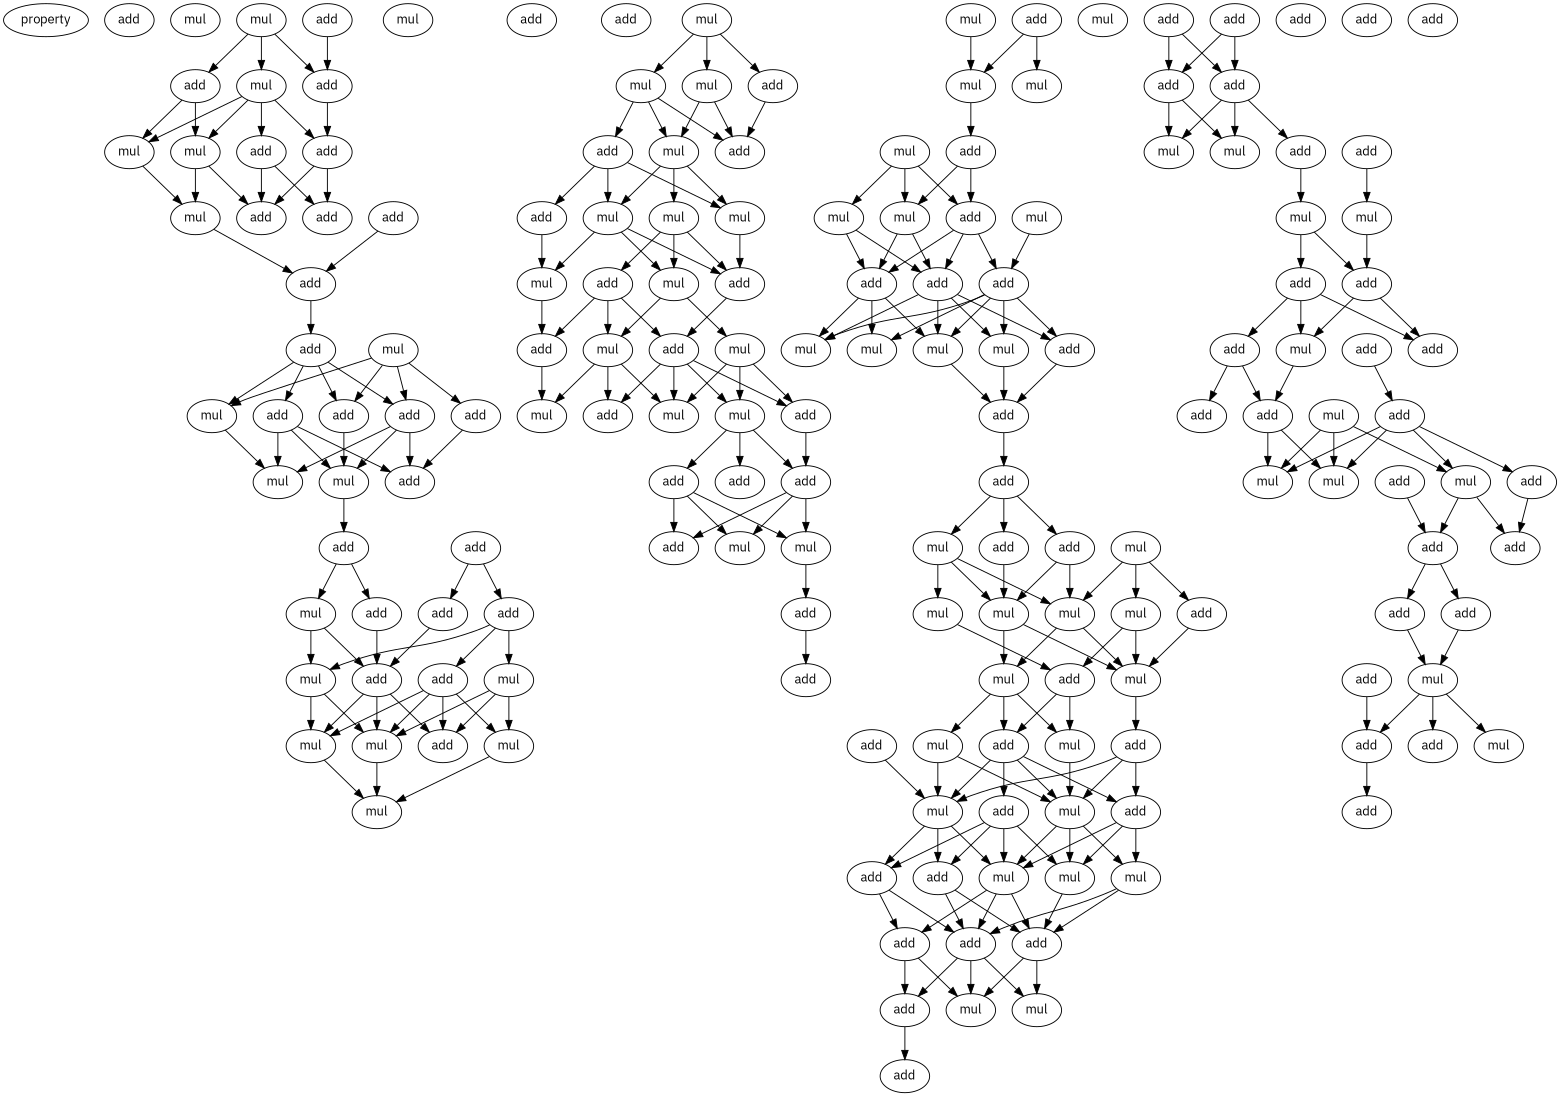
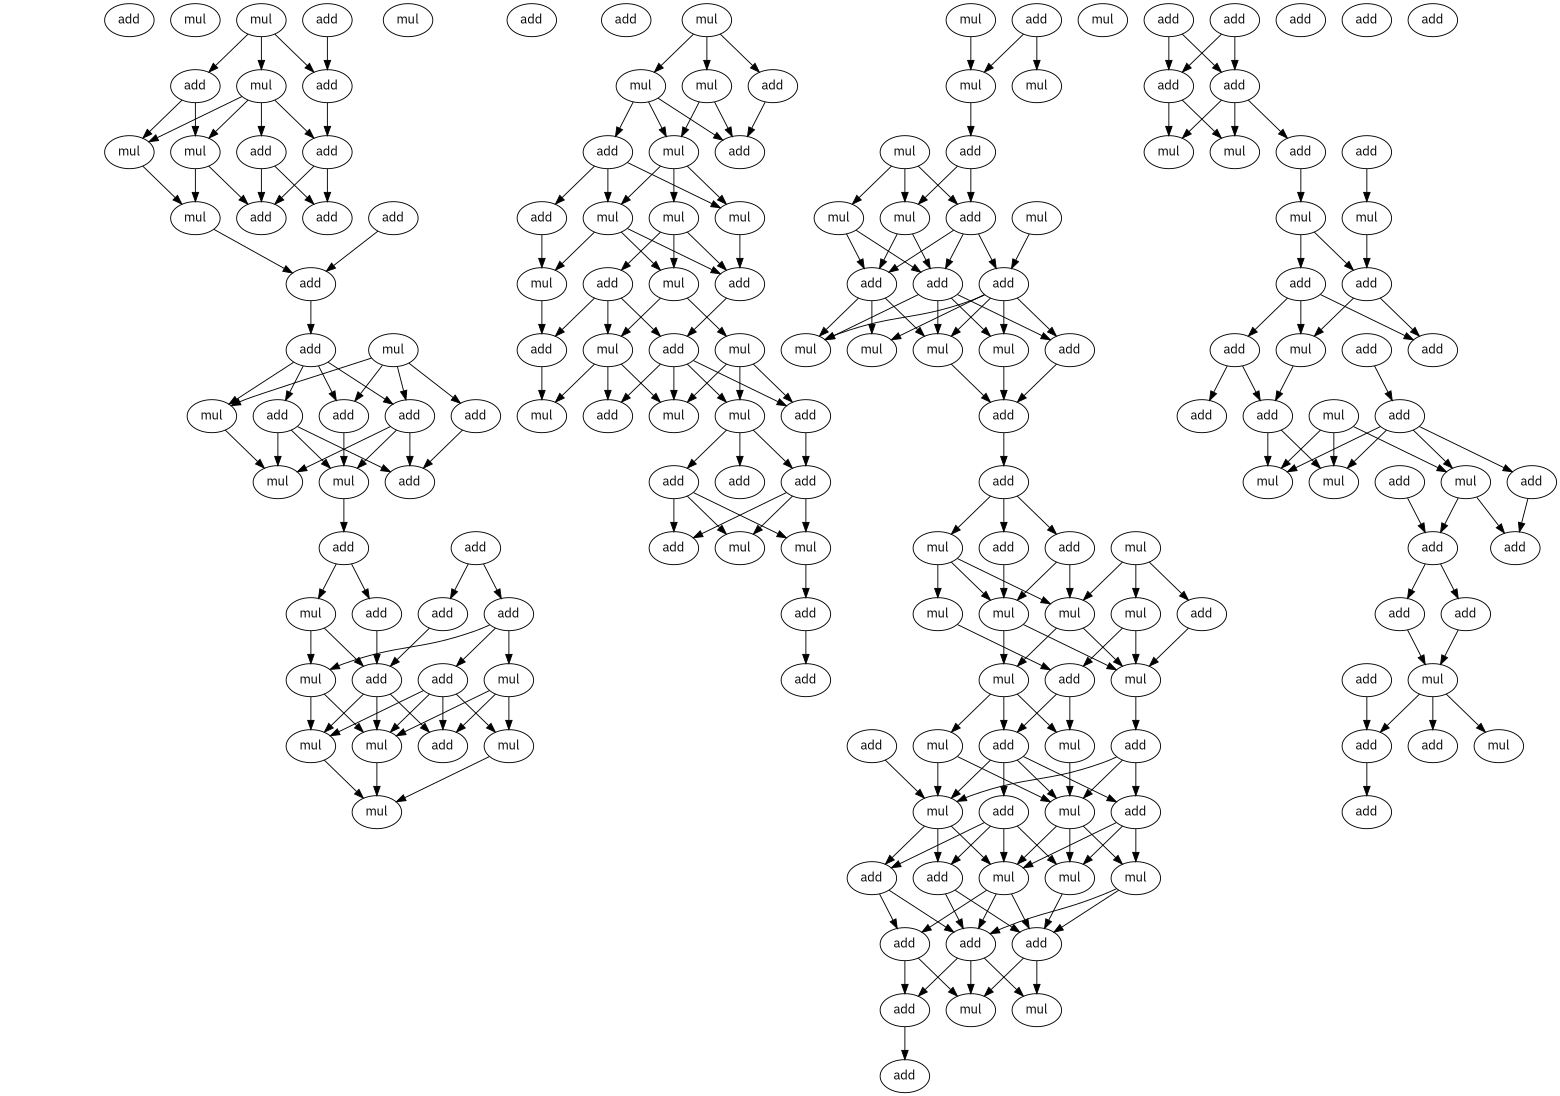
node "property": removed
